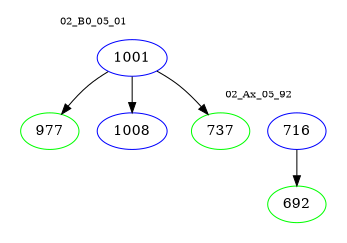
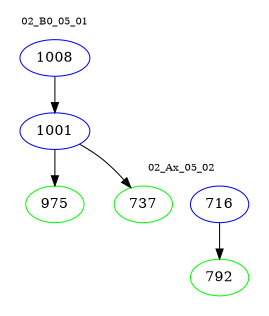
edge "1001" -> "1008": reversed
cluster "02_Ax_05_92": label "02_Ax_05_92" -> "02_Ax_05_02"
node "977": label "977" -> "975"
node "692": label "692" -> "792"
